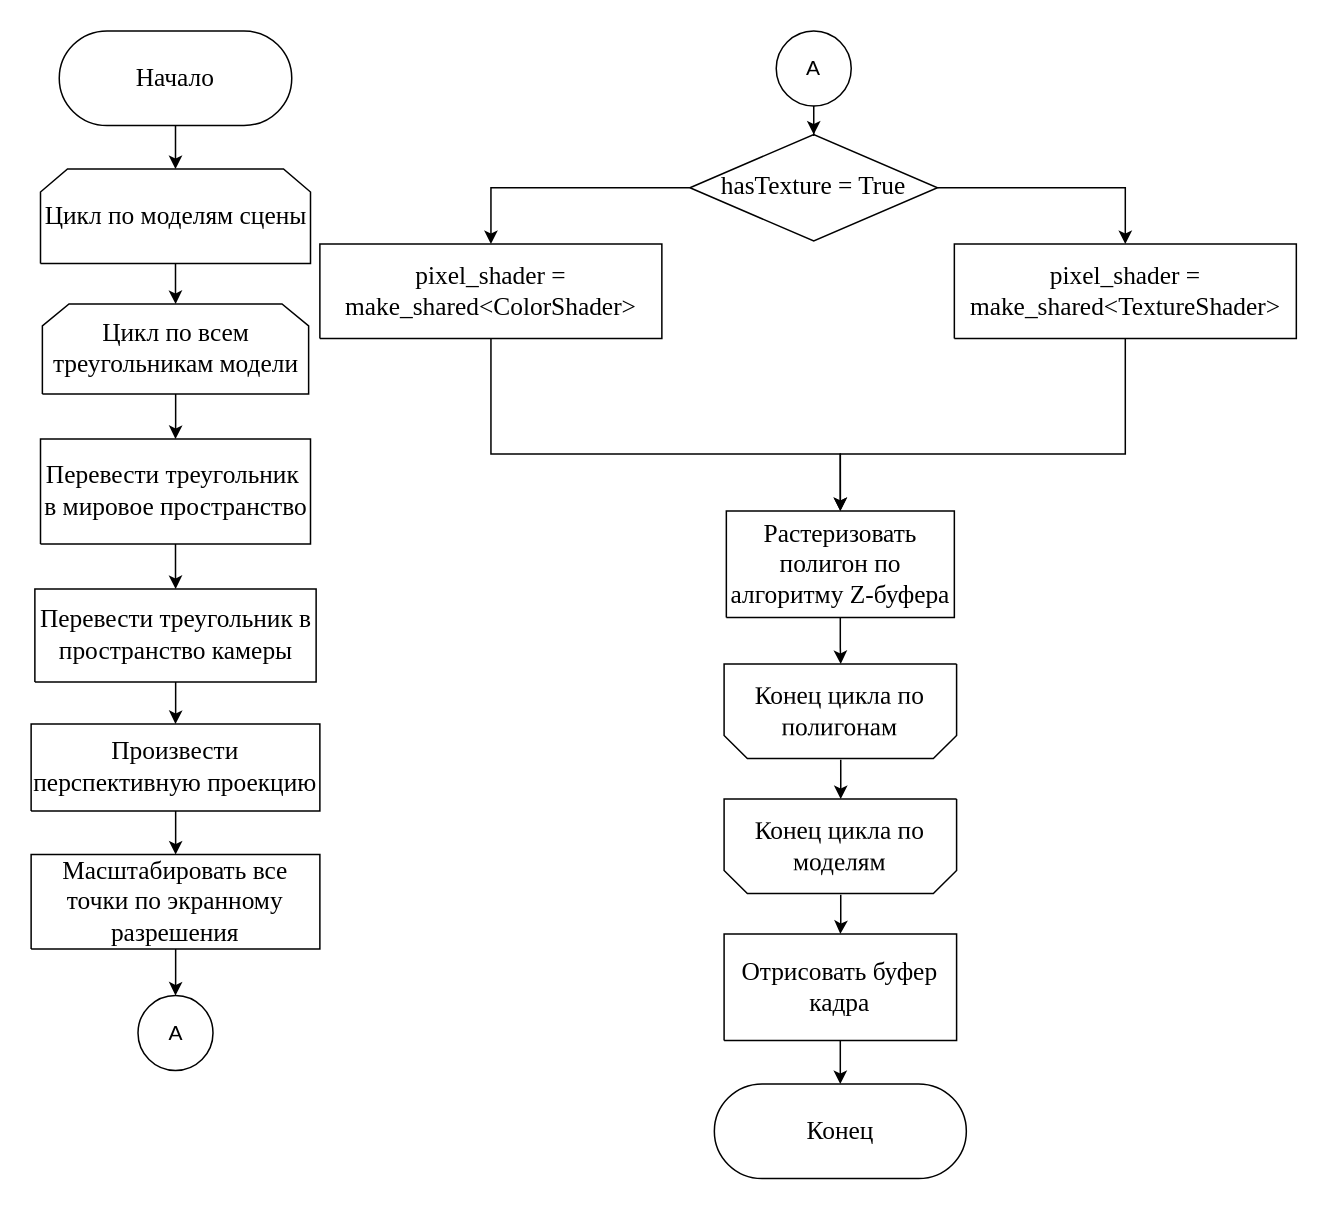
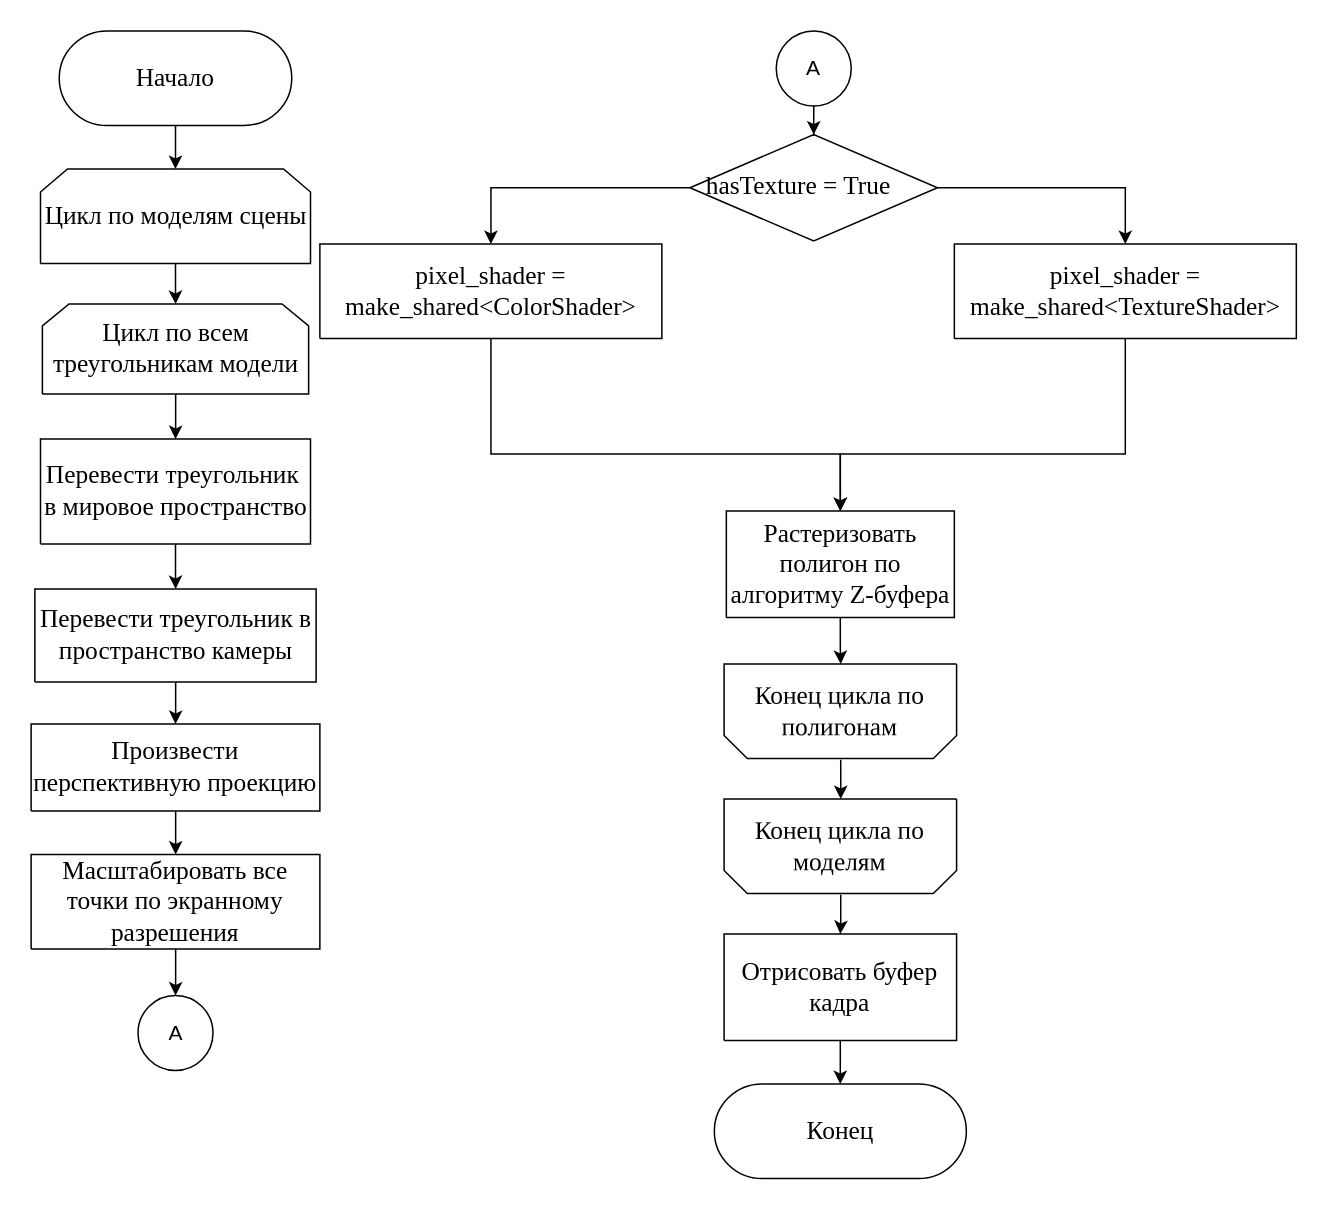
node "hasTexture = True": moved (814, 187) -> (799, 187)
